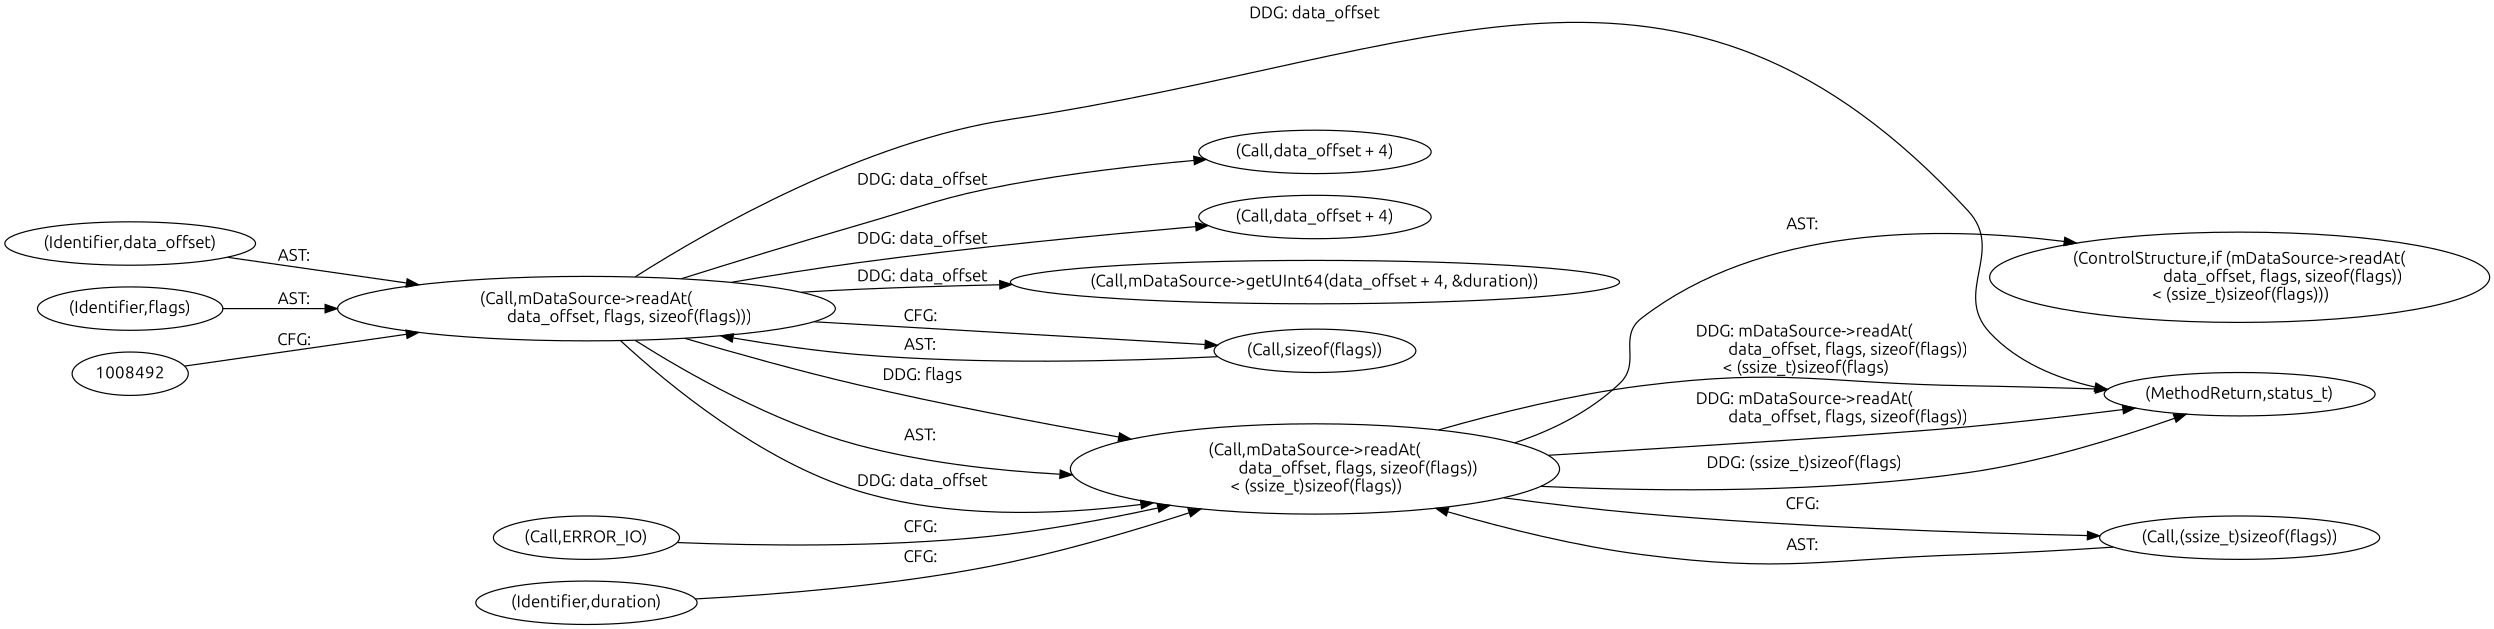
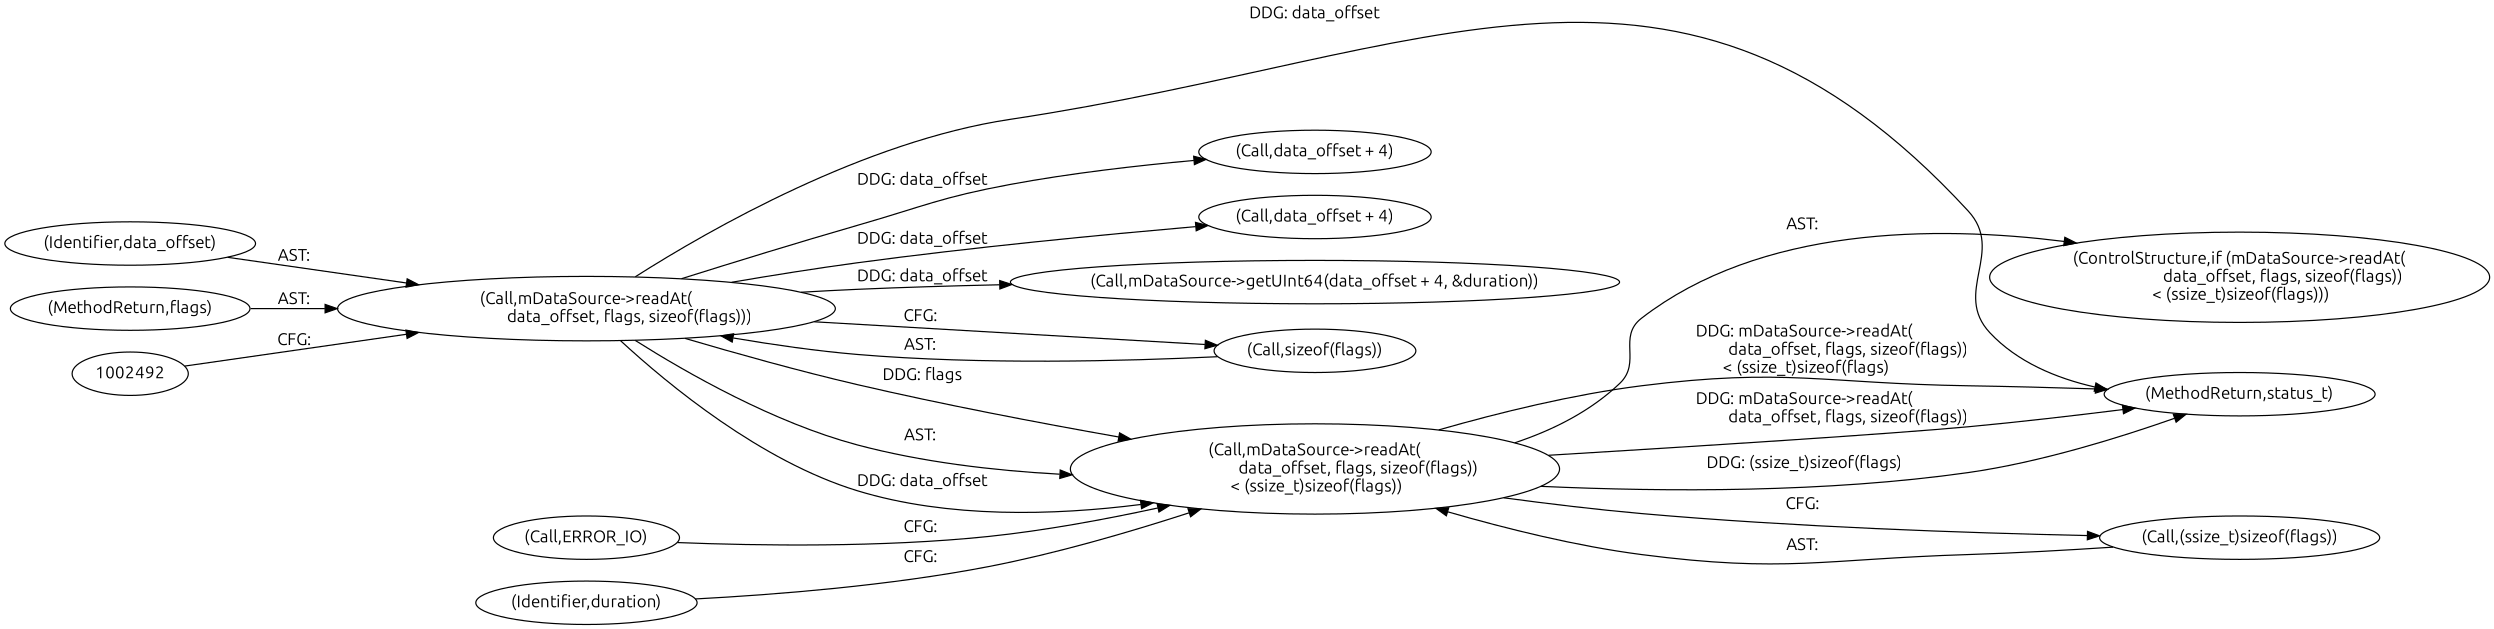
node "(Identifier,flags)": label "(Identifier,flags)" -> "(MethodReturn,flags)"
node "1008492": label "1008492" -> "1002492"
